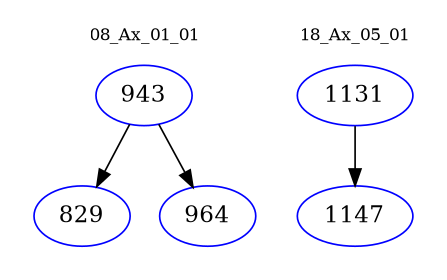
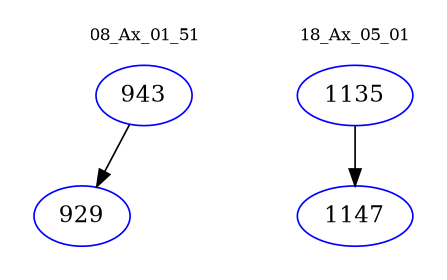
cluster "08_Ax_01_01": label "08_Ax_01_01" -> "08_Ax_01_51"
node "1131": label "1131" -> "1135"
node "829": label "829" -> "929"
node "964": removed
